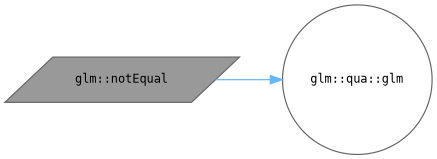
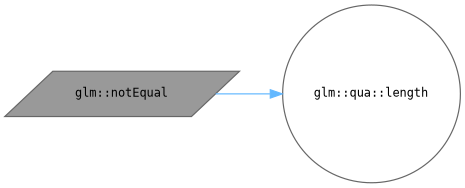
node "glm::qua::glm": label "glm::qua::glm" -> "glm::qua::length"
